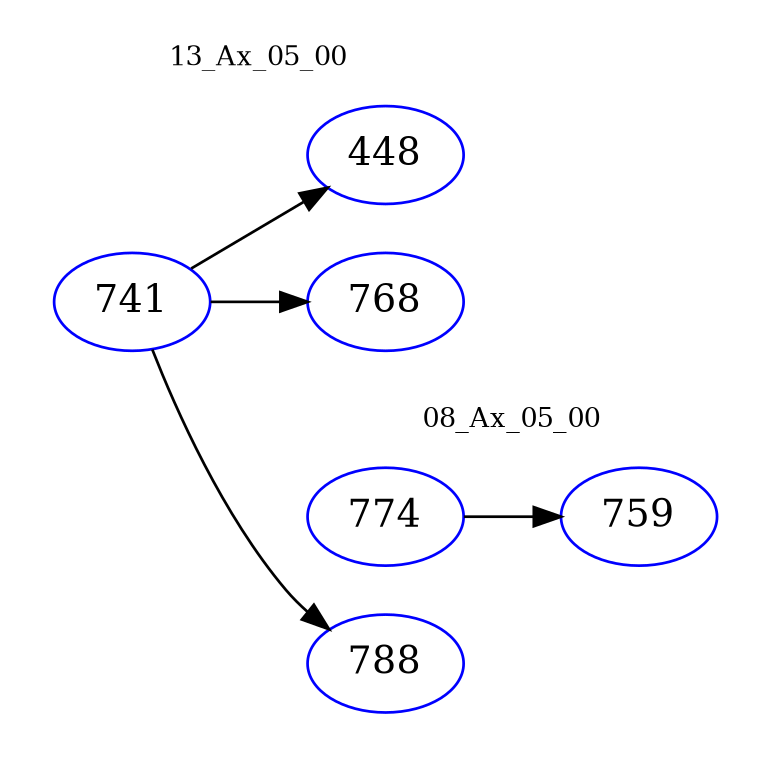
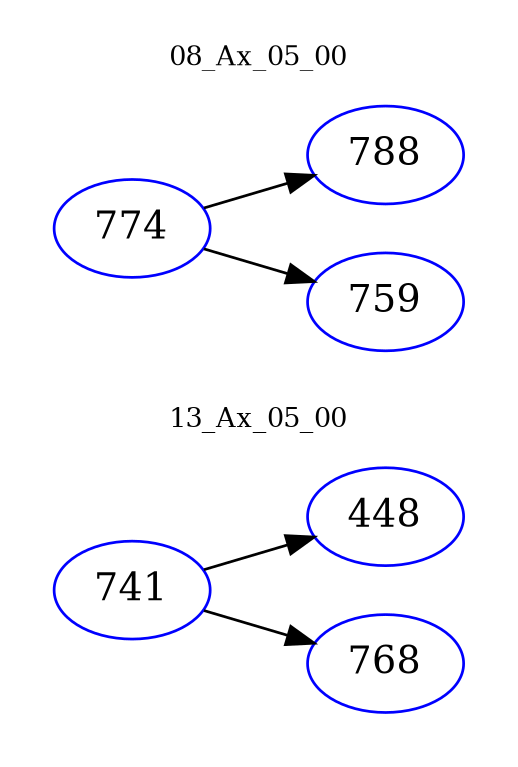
edge "741" -> "788": now "774" -> "788"
